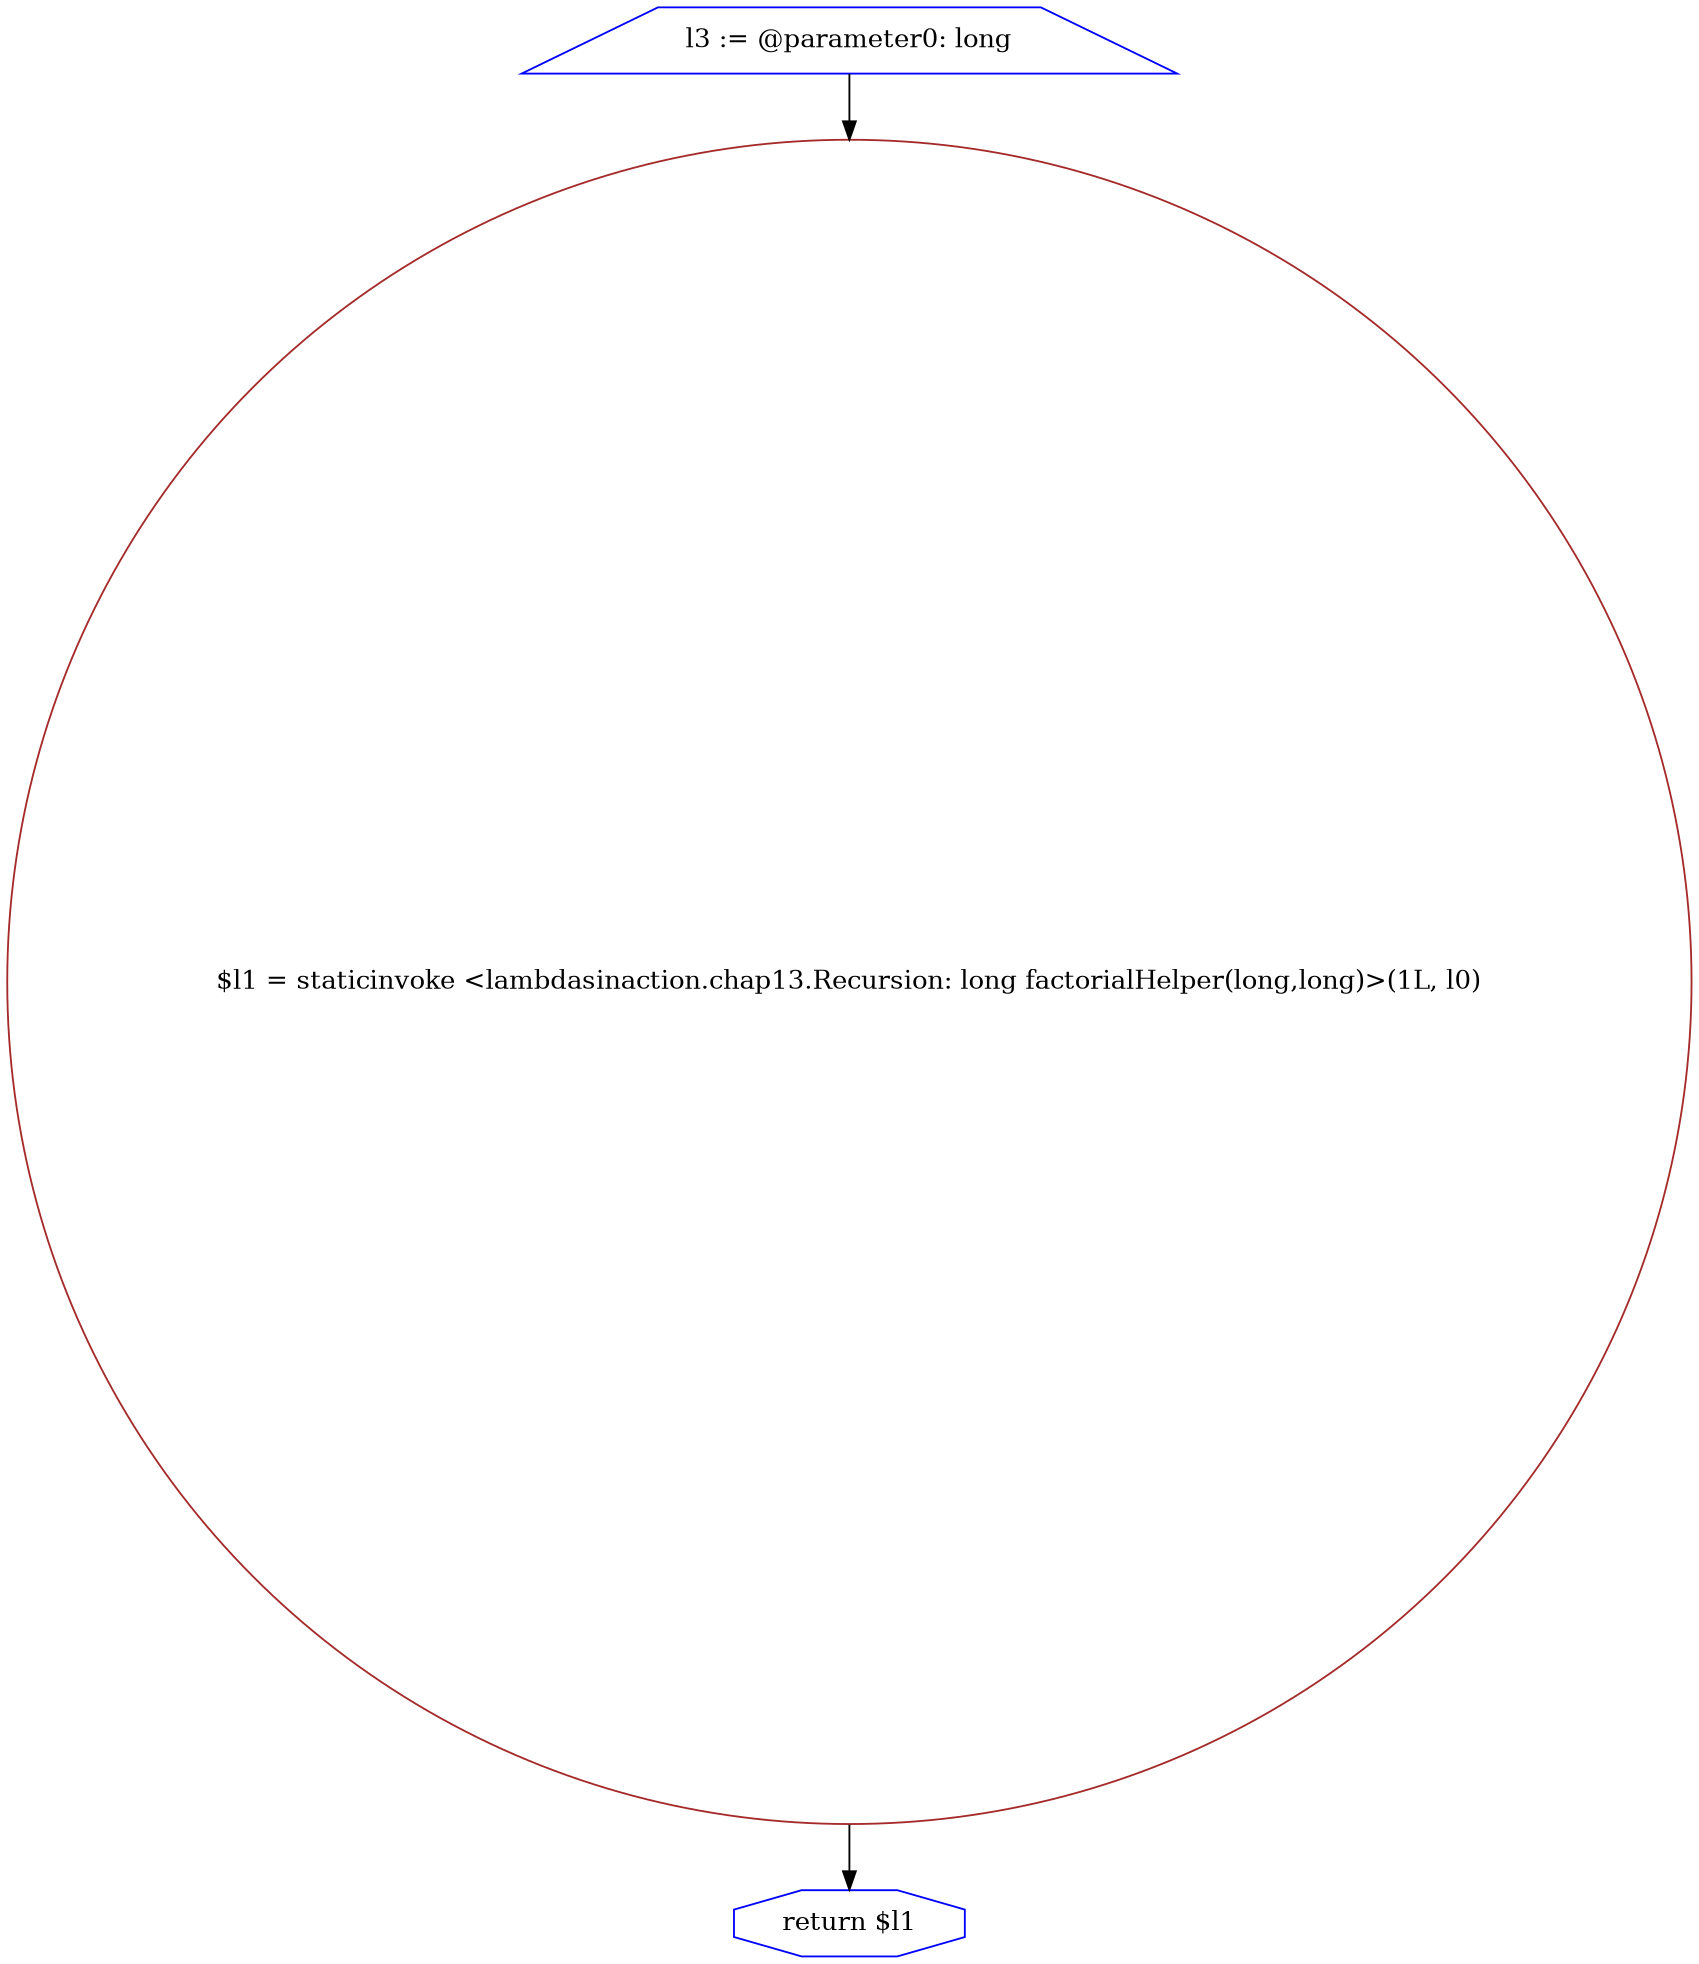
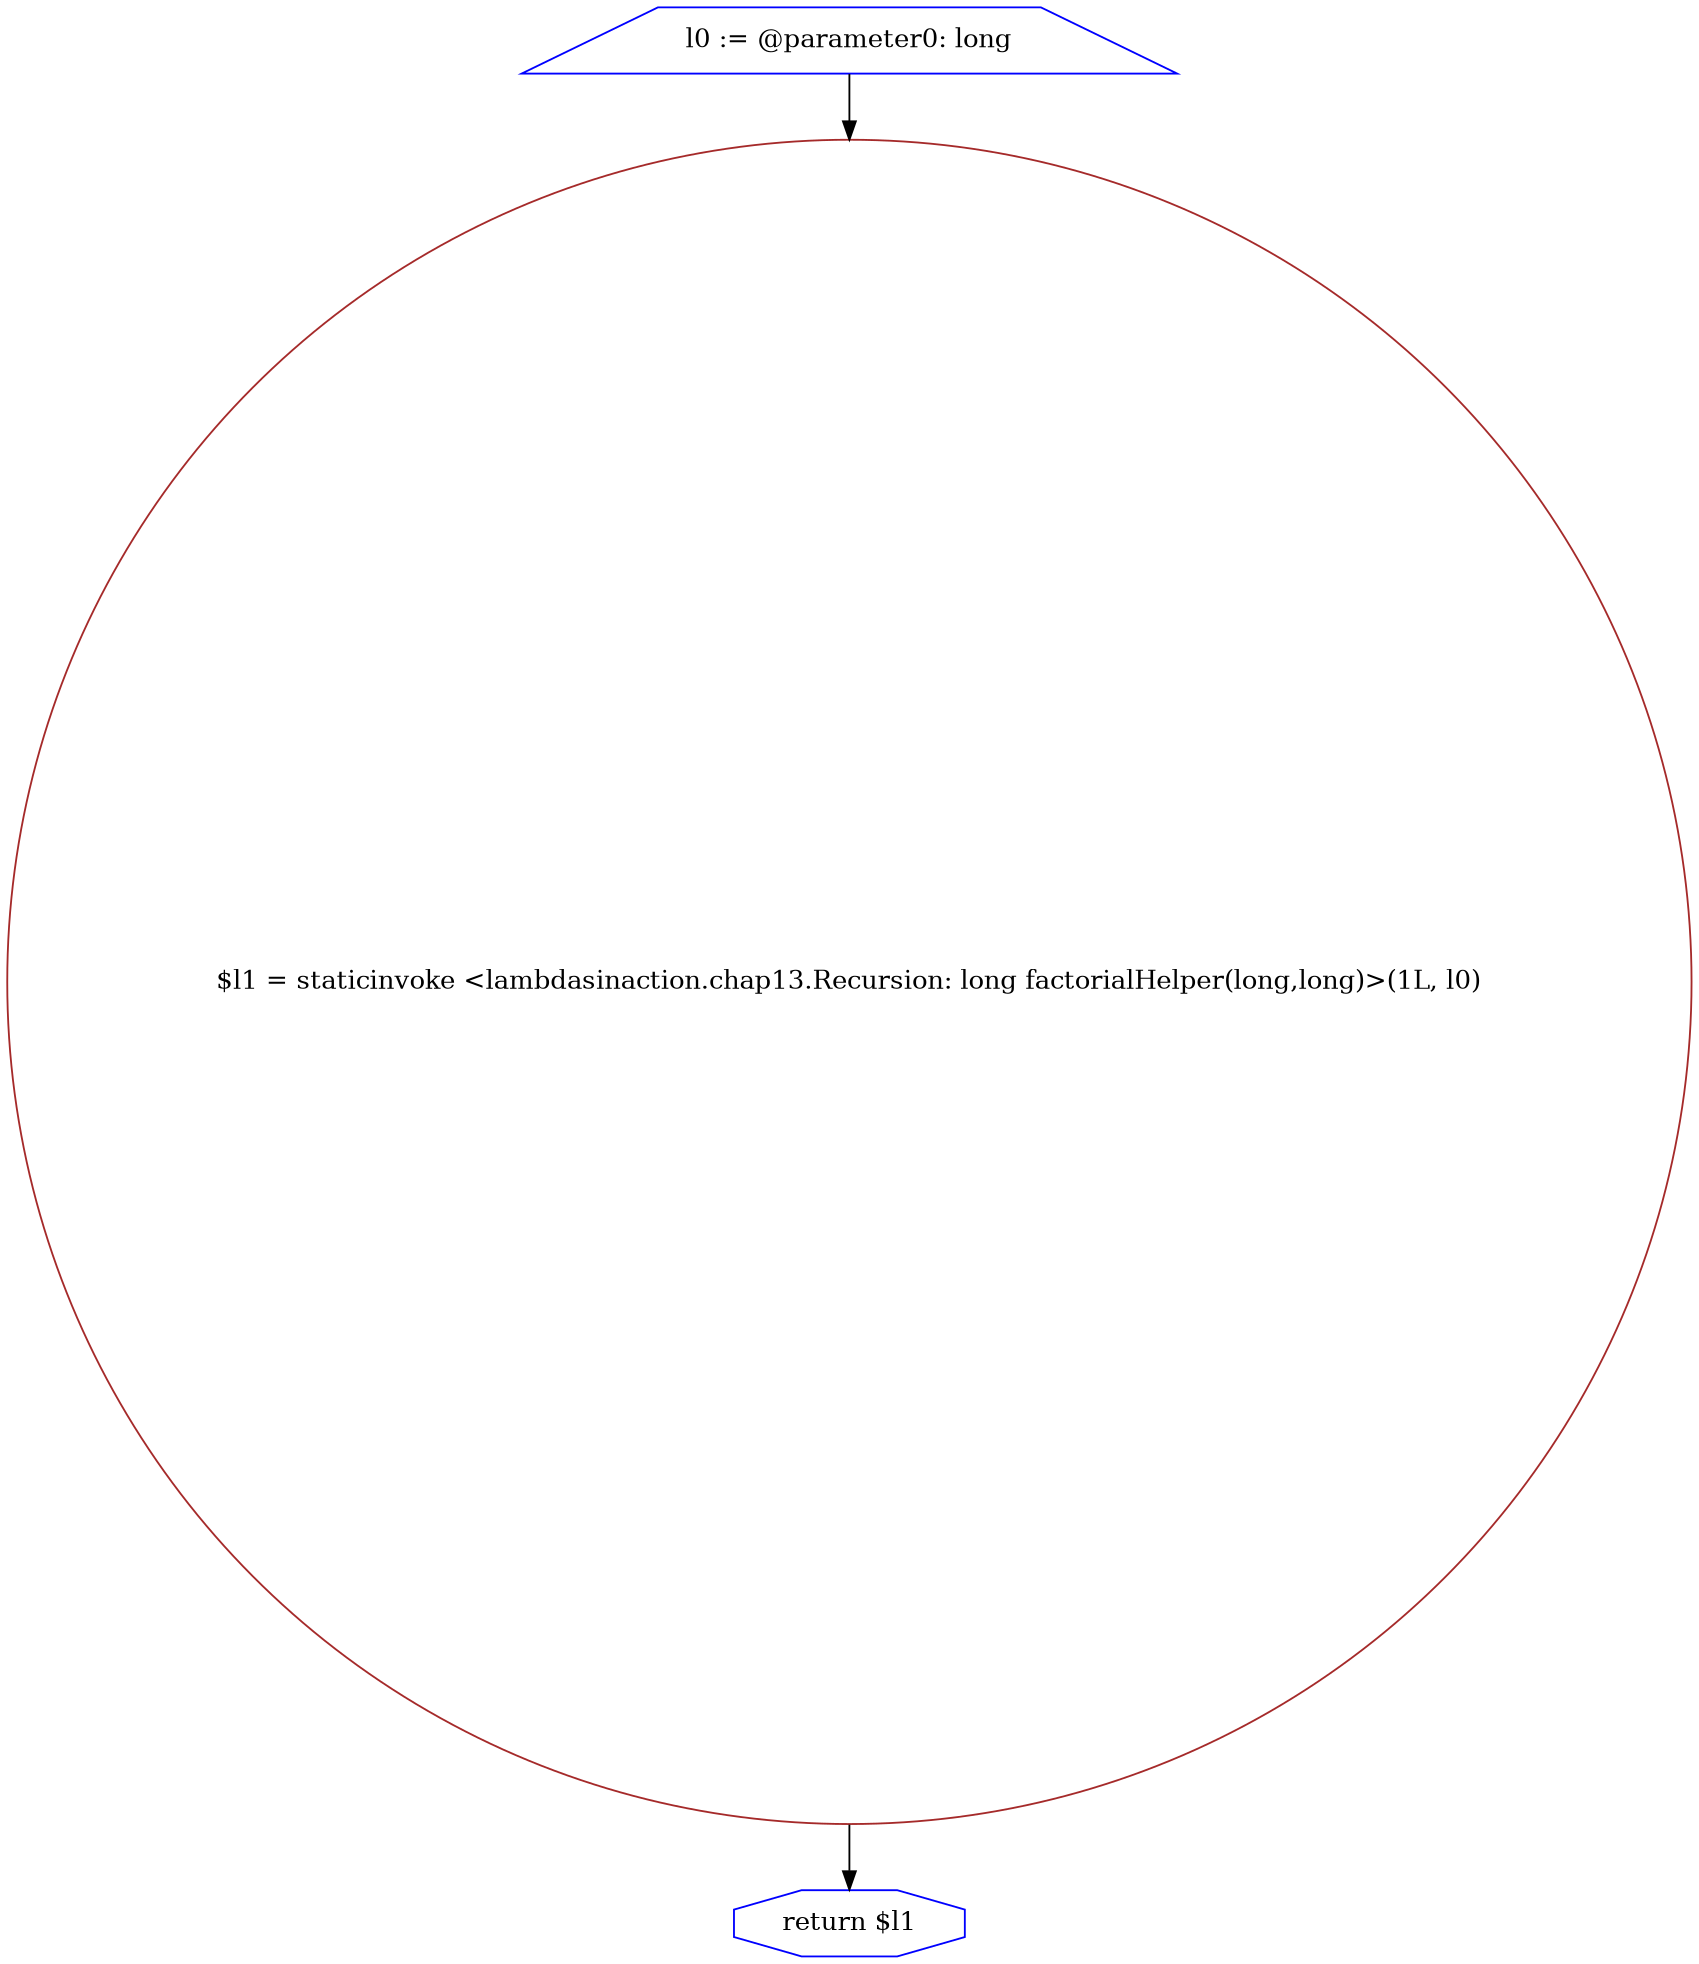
node "l3 := @parameter0: long": label "l3 := @parameter0: long" -> "l0 := @parameter0: long"
